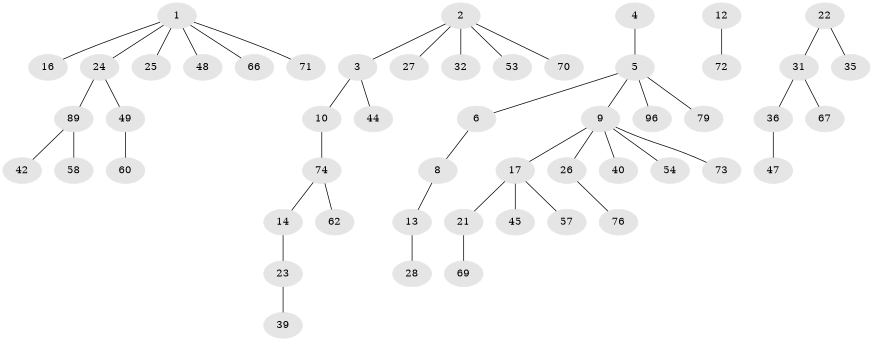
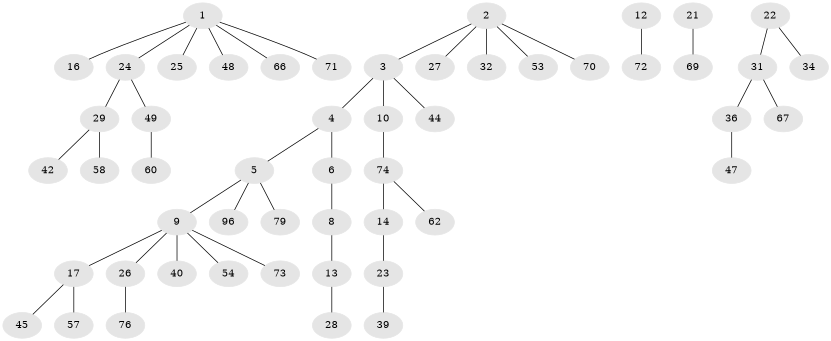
node "35": label "35" -> "34"
edge "3" -- "4": added
edge "5" -- "6": now "4" -- "6"
node "89": label "89" -> "29"
edge "17" -- "21": removed
